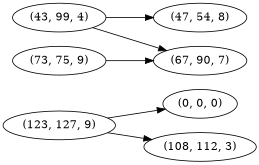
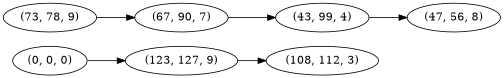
node "(47, 54, 8)": label "(47, 54, 8)" -> "(47, 56, 8)"
edge "(43, 99, 4)" -> "(67, 90, 7)": reversed
node "(73, 75, 9)": label "(73, 75, 9)" -> "(73, 78, 9)"
edge "(123, 127, 9)" -> "(0, 0, 0)": reversed
